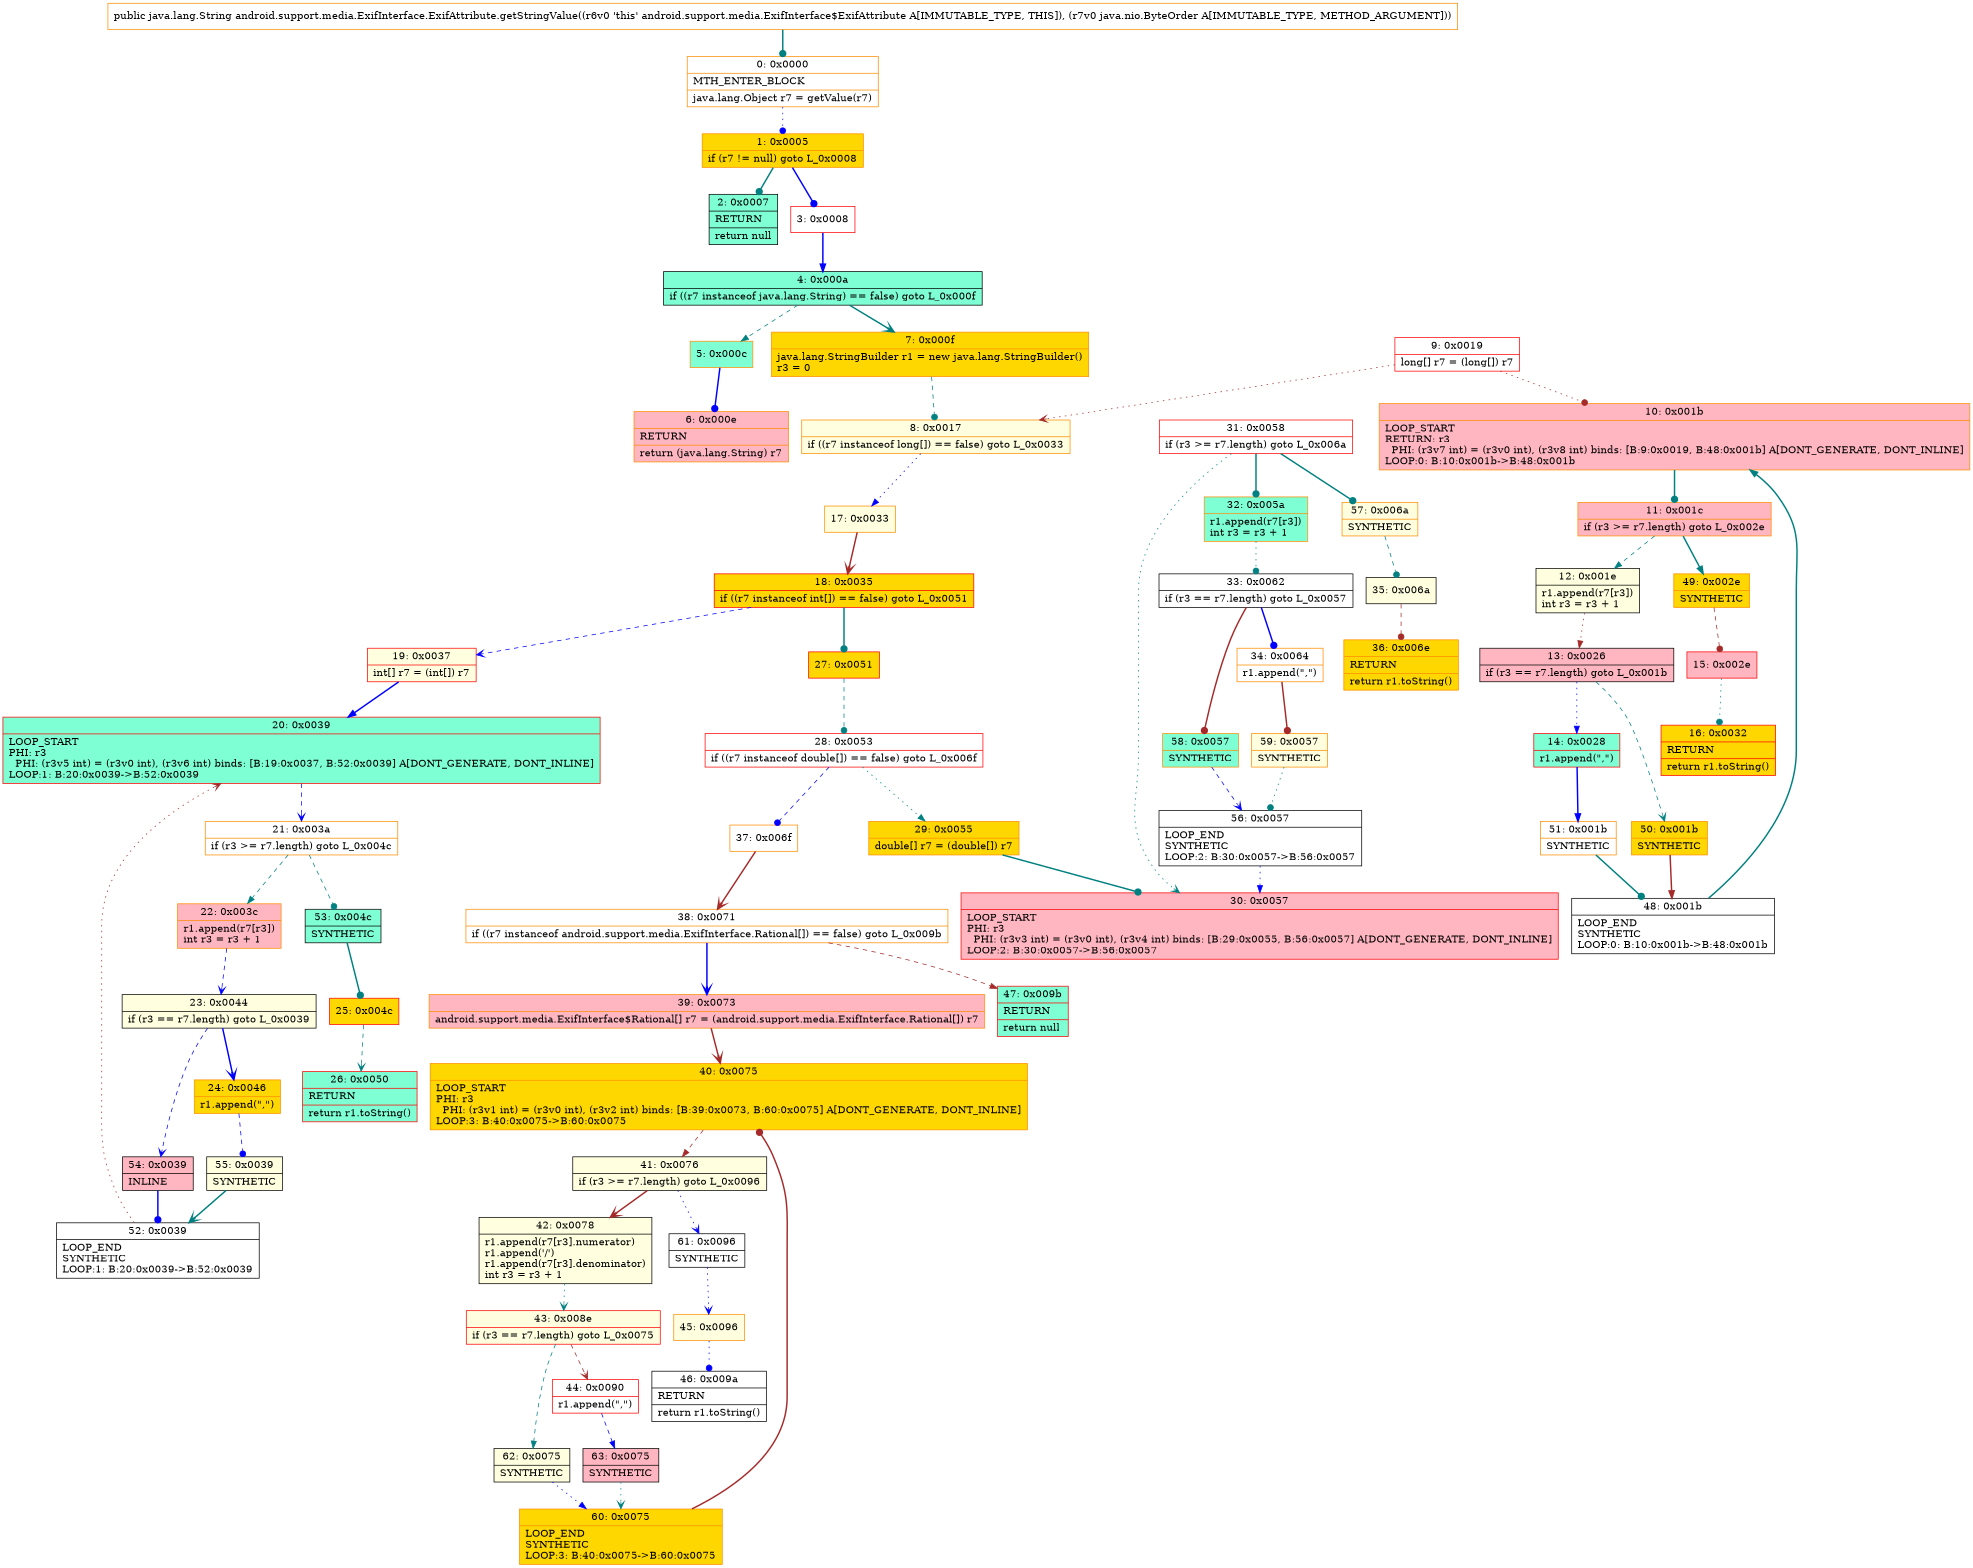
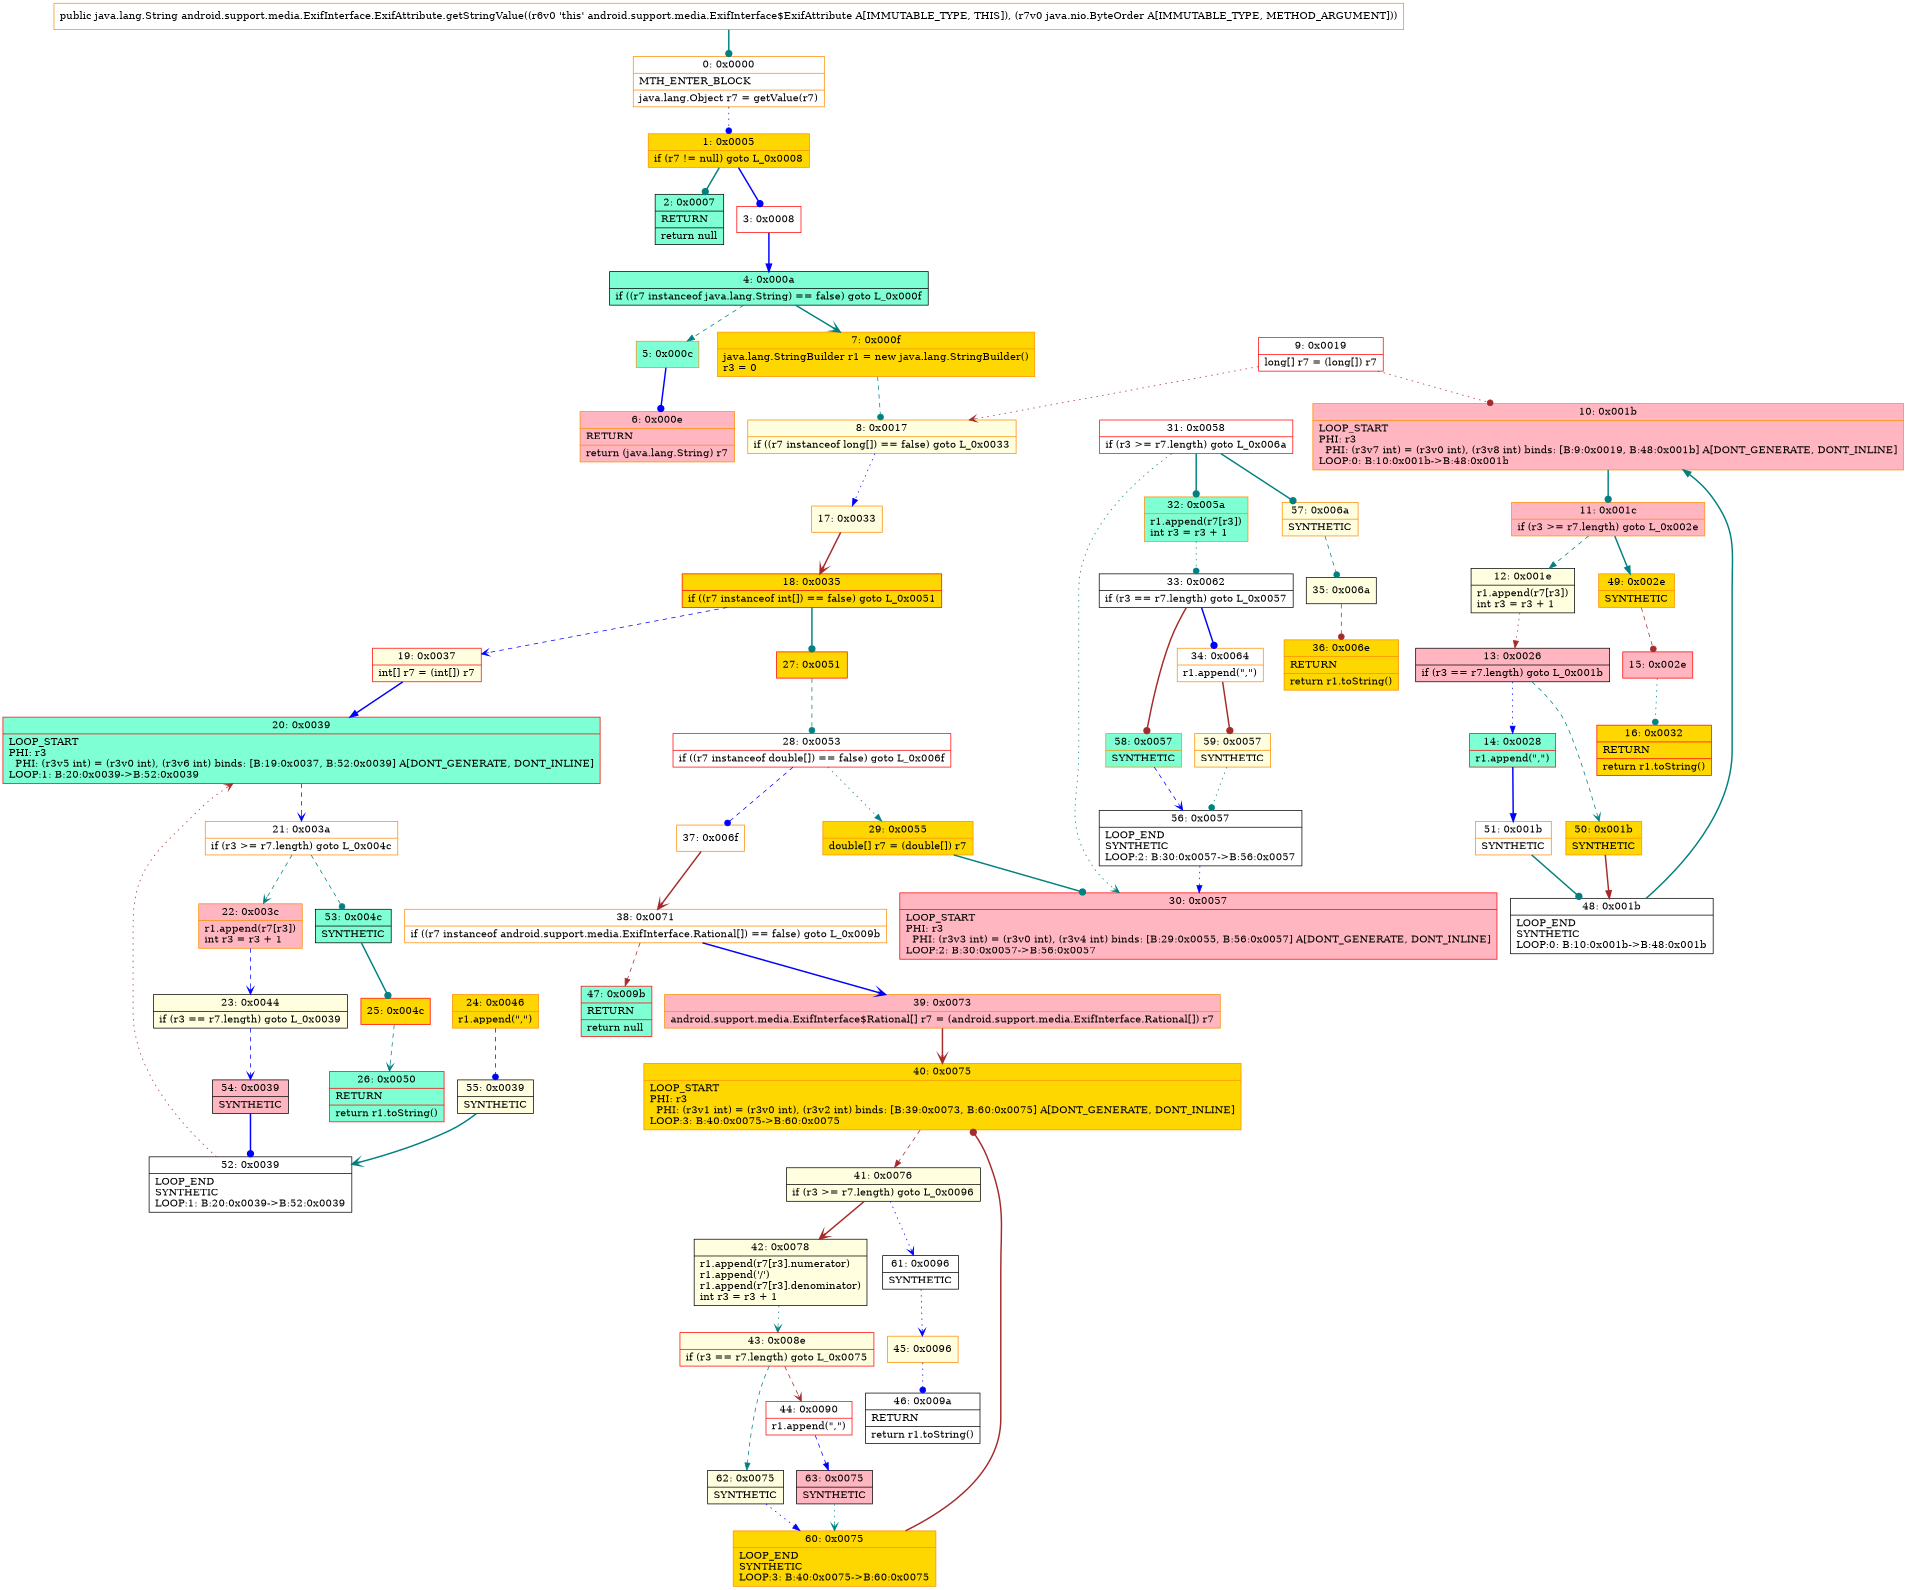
node "10: 0x001b": text "RETURN: r3" -> "PHI: r3"
edge "21: 0x003a" -> "22: 0x003c": arrowhead normal -> vee
edge "23: 0x0044" -> "24: 0x0046": removed
node "54: 0x0039": text "INLINE" -> "SYNTHETIC"
